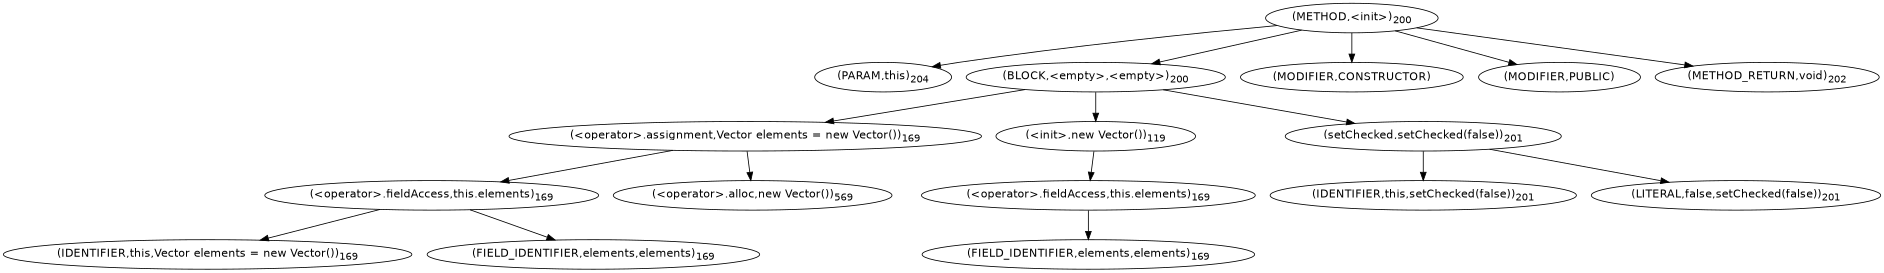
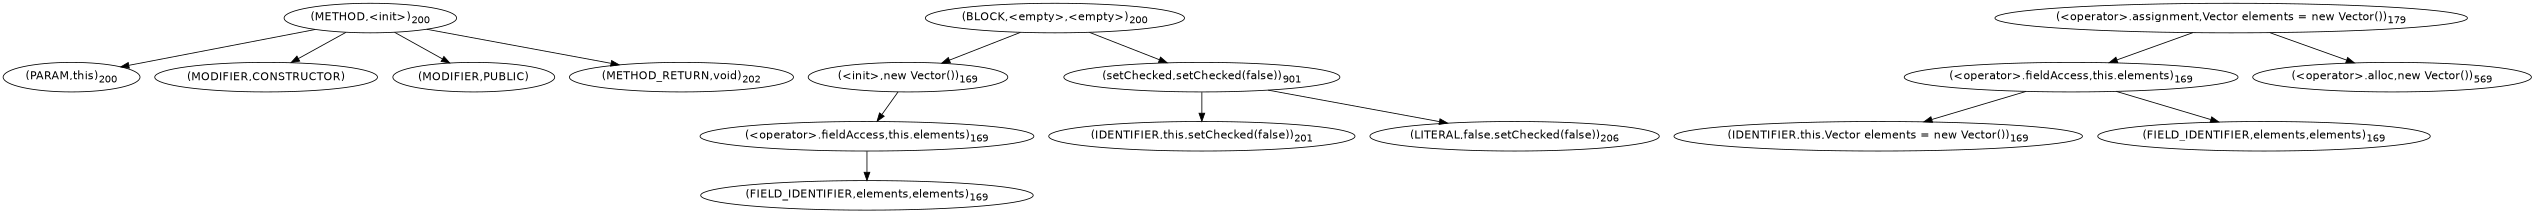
edge "(METHOD,<init>)" -> "(BLOCK,<empty>,<empty>)": removed
node "(PARAM,this)": text "204" -> "200"
edge "(BLOCK,<empty>,<empty>)" -> "(<operator>.assignment,Vector elements = new Vector())": removed
node "(<operator>.assignment,Vector elements = new Vector())": text "169" -> "179"
node "(<init>,new Vector())": text "119" -> "169"
node "(setChecked,setChecked(false))": text "201" -> "901"
node "(LITERAL,false,setChecked(false))": text "201" -> "206"
